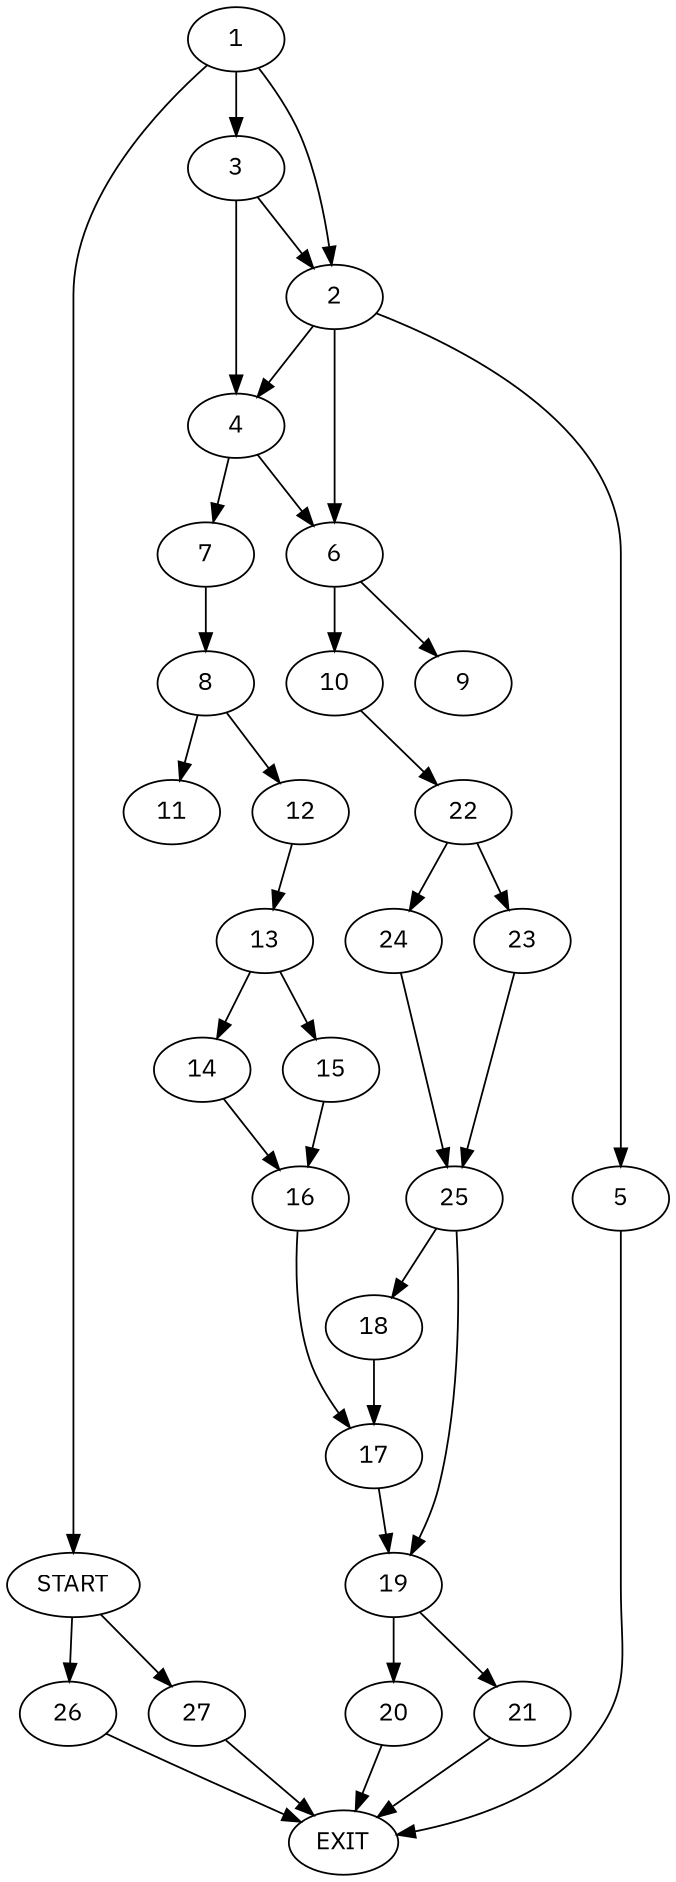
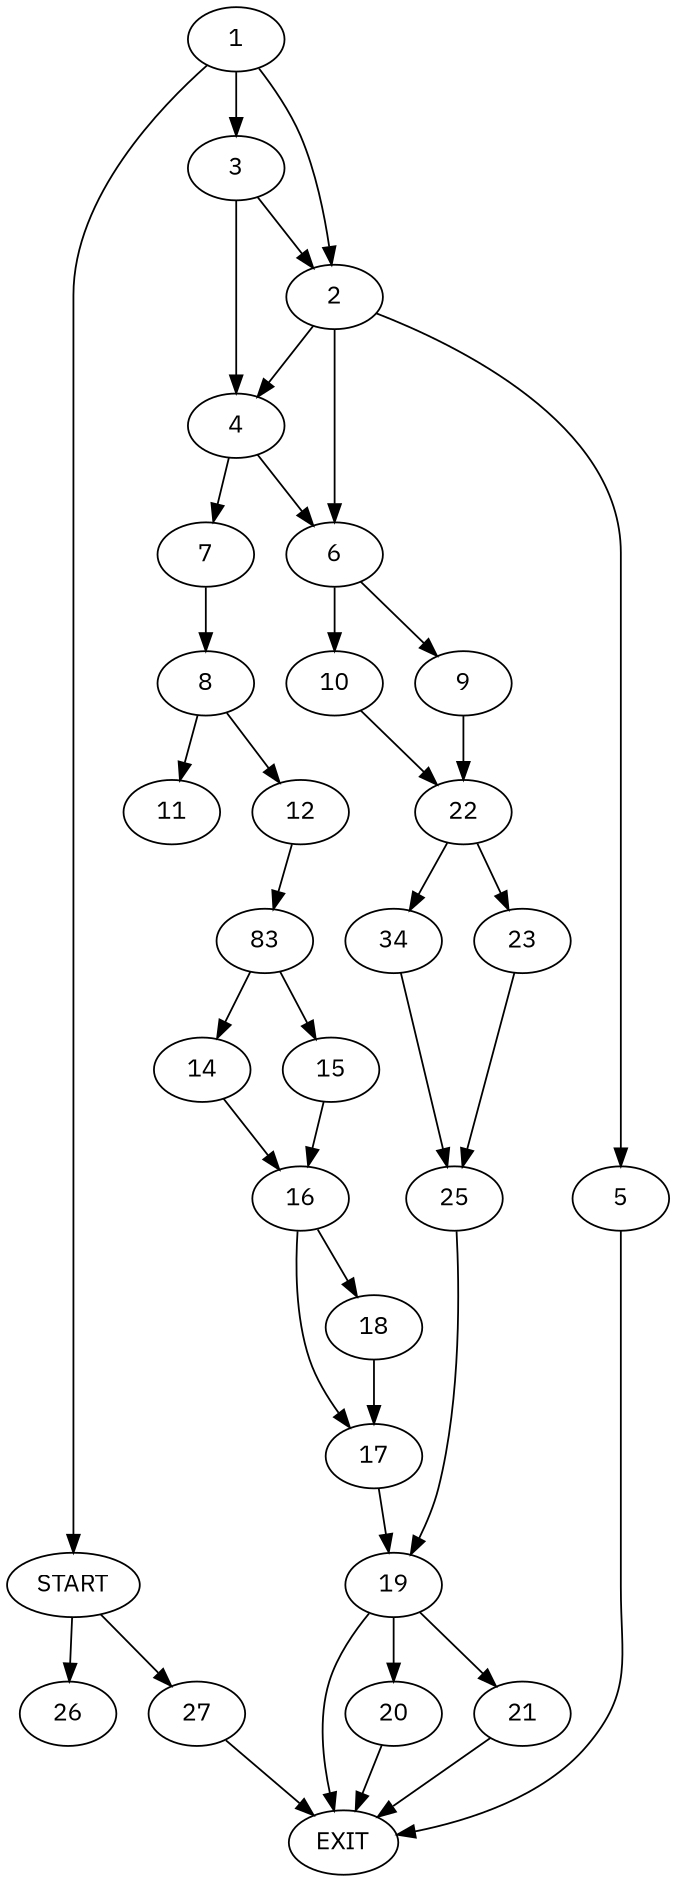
edge "9" -> "22": added
node "13": label "13" -> "83"
node "24": label "24" -> "34"
edge "25" -> "18": now "16" -> "18"
edge "26" -> "EXIT": now "19" -> "EXIT"
